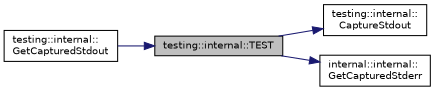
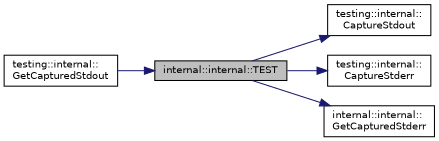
node "testing::internal::TEST": label "testing::internal::TEST" -> "internal::internal::TEST"
node "testing::internal:: CaptureStderr": added
